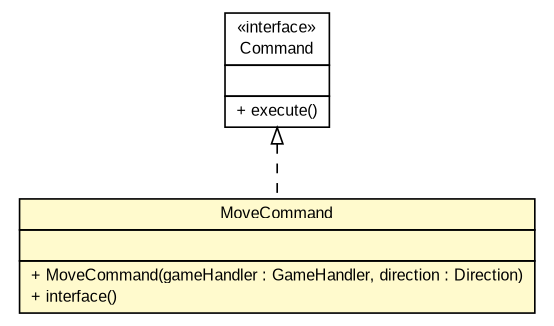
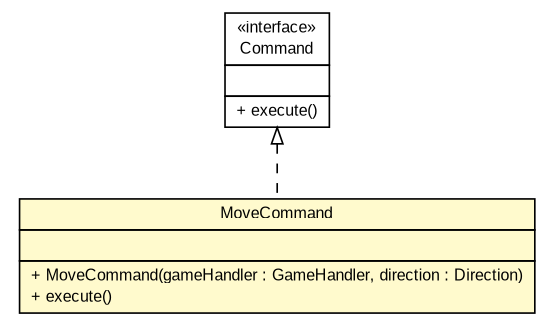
node "MoveCommand": text "+ interface()" -> "+ execute()"
